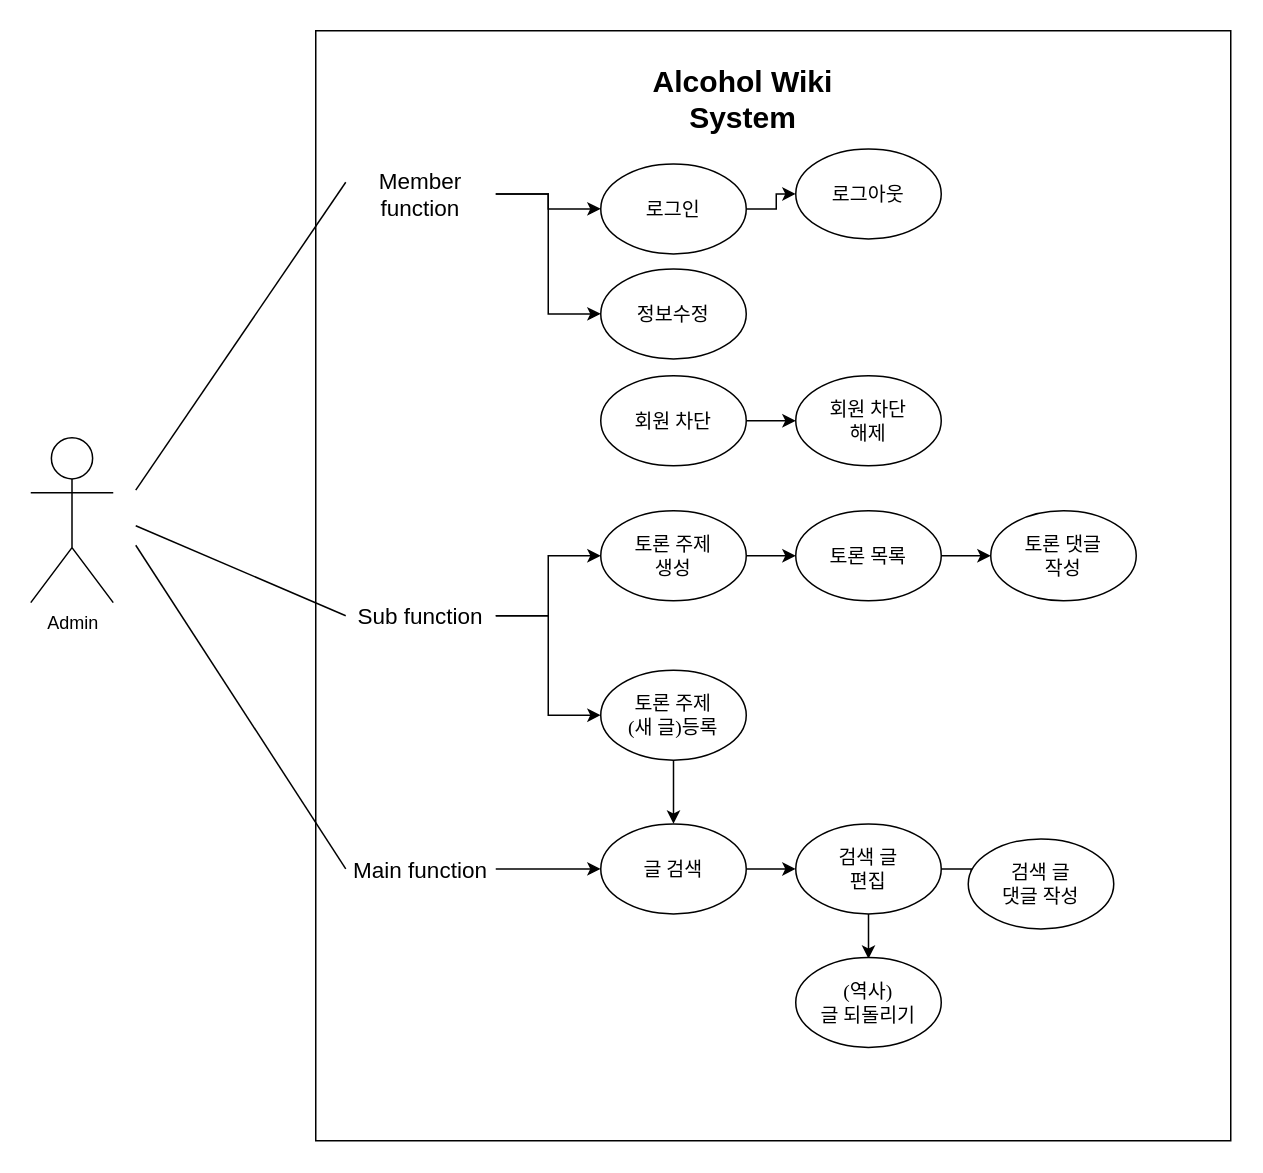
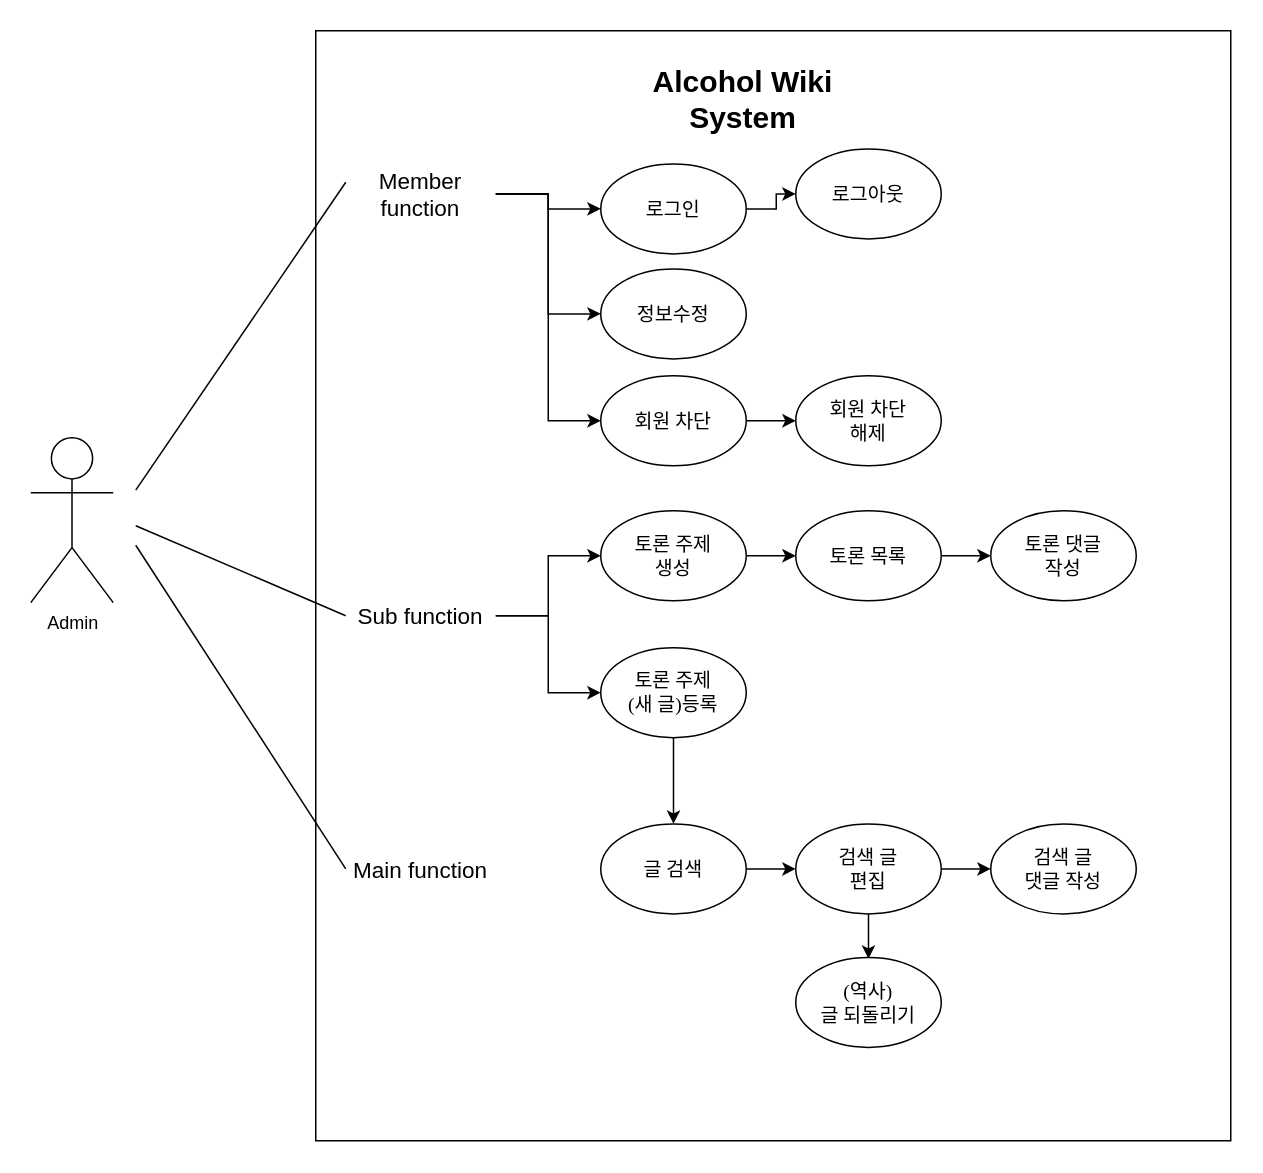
edge "Memberfunction" -> "회원 차단": added
node "토론 주제 (새 글)등록": moved (674, 715) -> (674, 693)
edge "Main function" -> "글 검색": removed
node "검색 글 댓글 작성": moved (1041, 884) -> (1064, 869)
